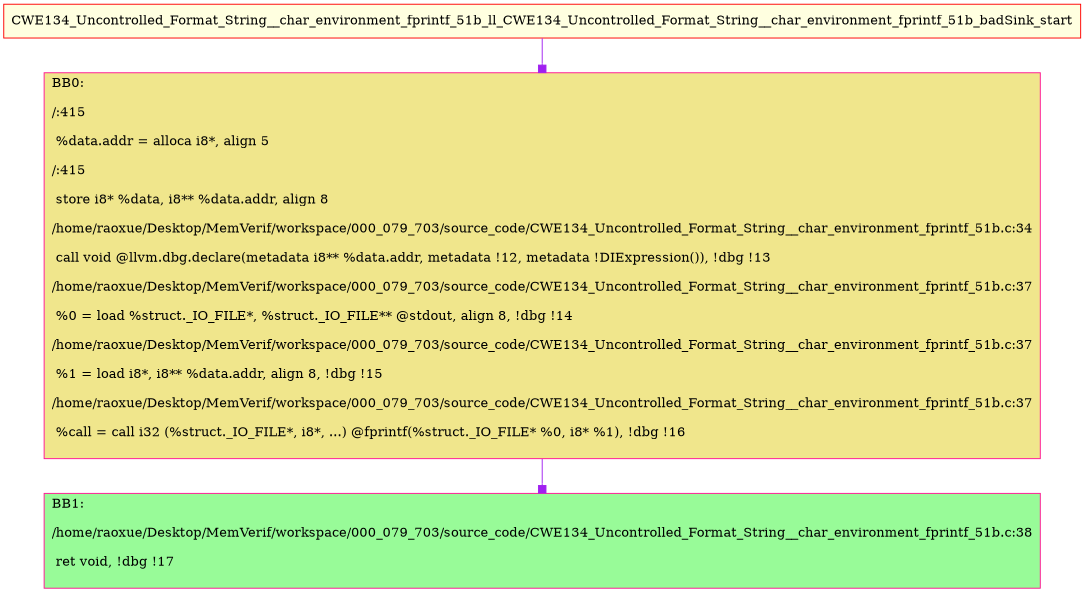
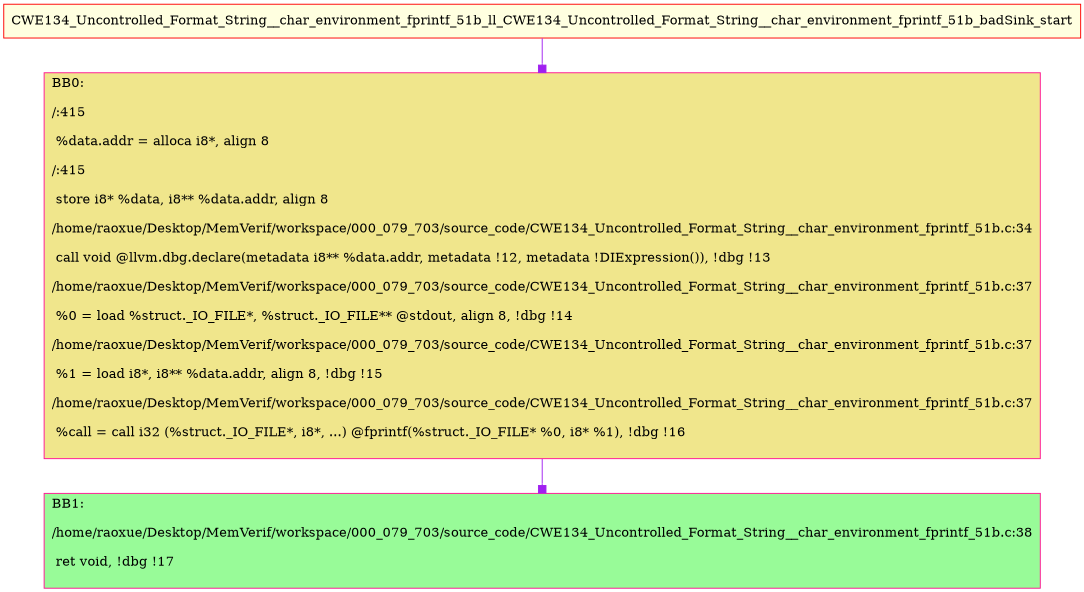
node "BB0:": text "%data.addr = alloca i8*, align 5" -> "%data.addr = alloca i8*, align 8"
